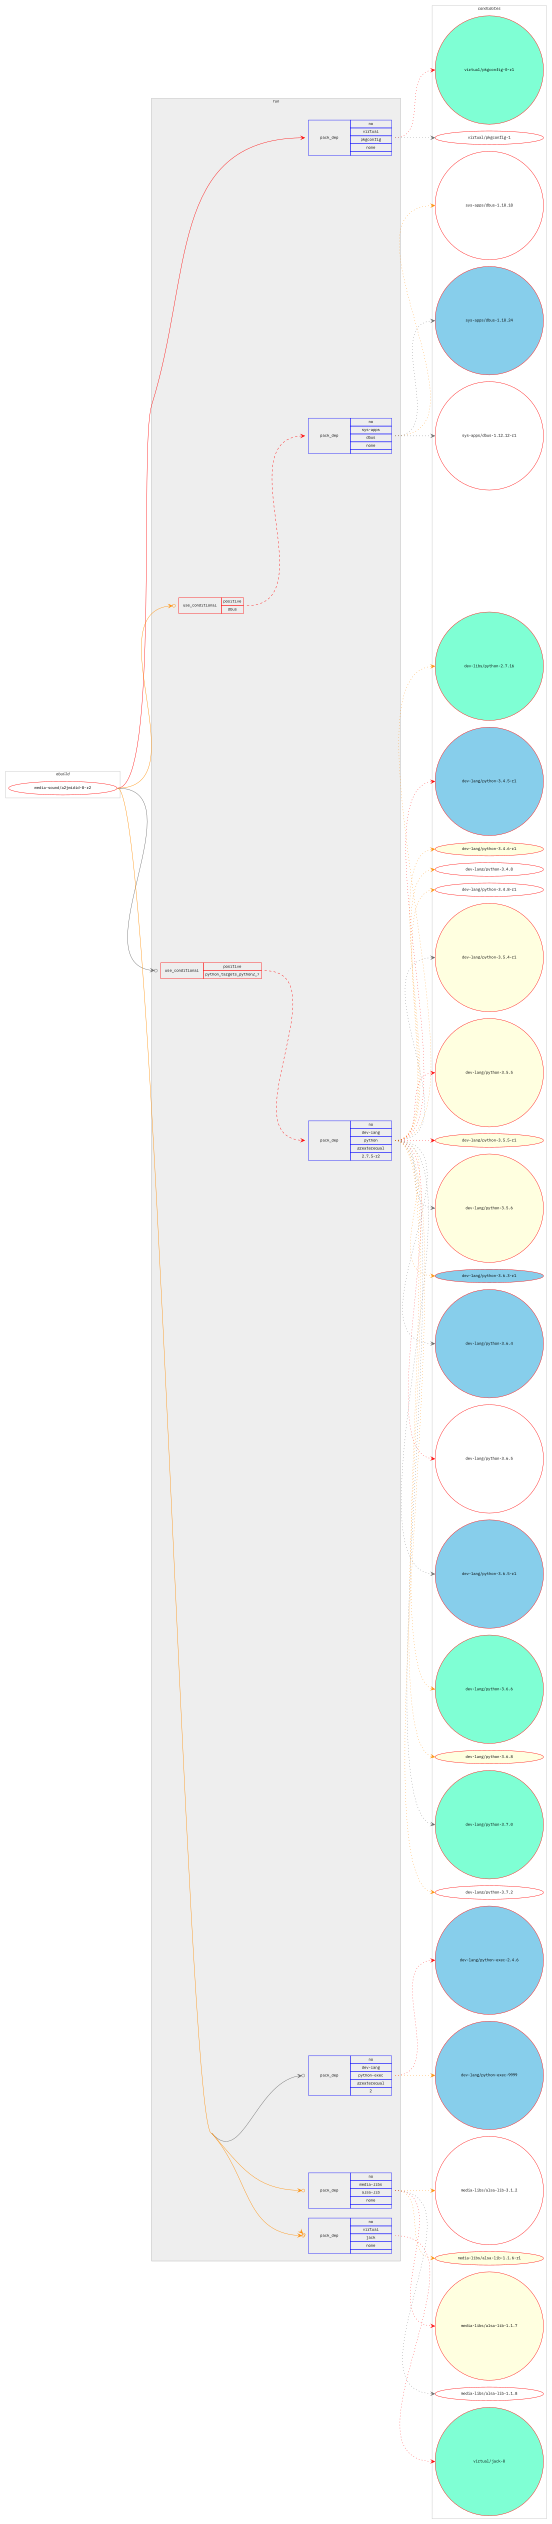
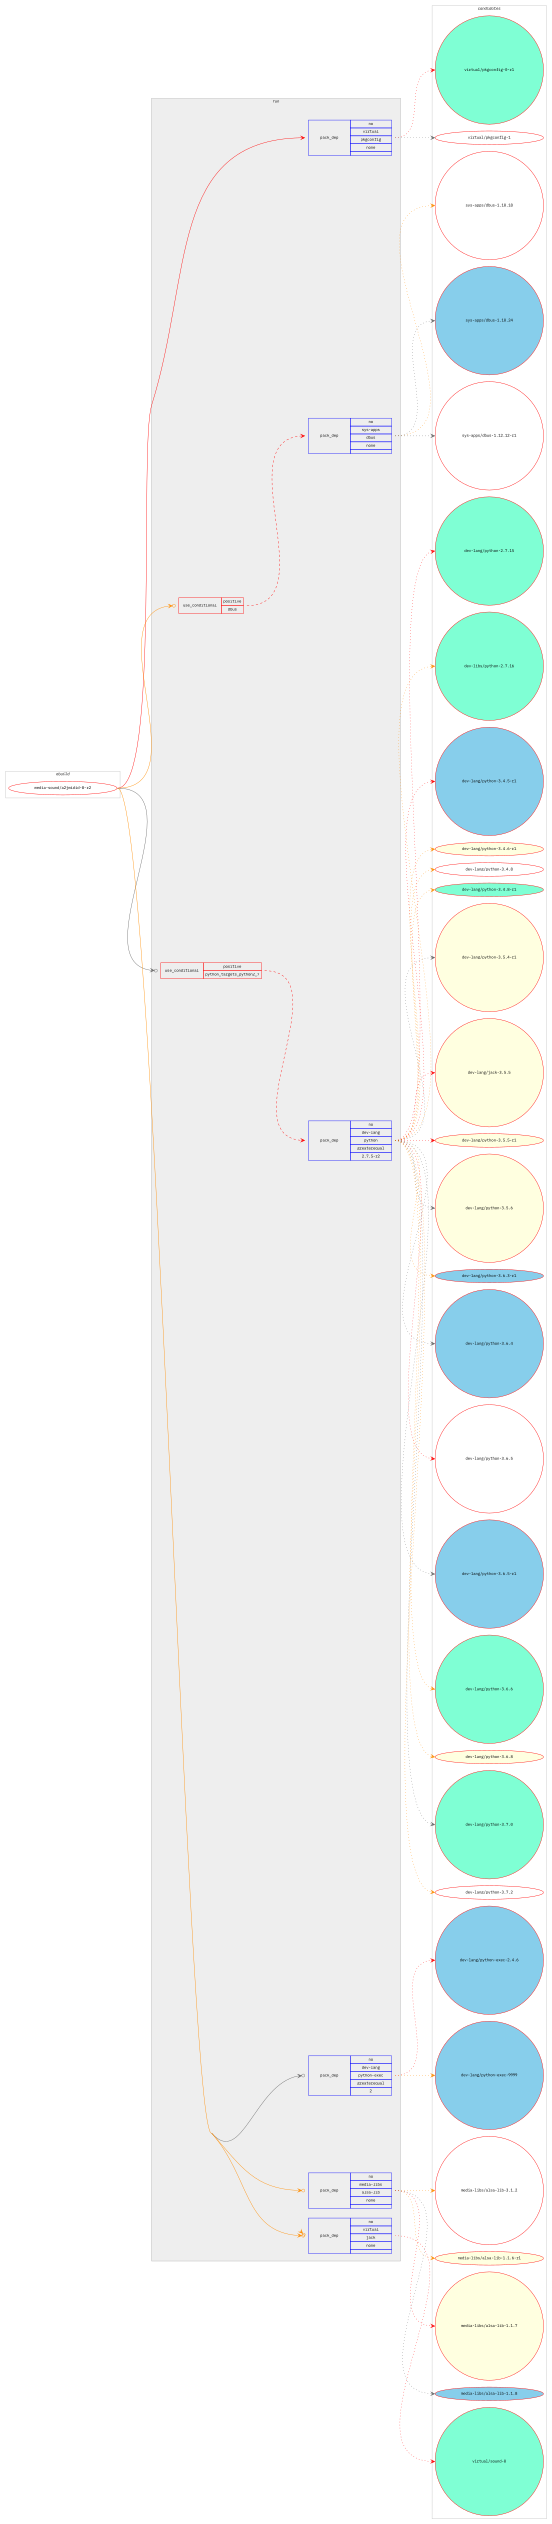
node "dev-lang/python-2.7.15": added
node "dev-lang/python-3.4.8-r1": fillcolor white -> aquamarine
node "dev-lang/python-3.5.5": label "dev-lang/python-3.5.5" -> "dev-lang/jack-3.5.5"
node "media-libs/alsa-lib-1.1.8": fillcolor white -> skyblue
node "virtual/jack-0": label "virtual/jack-0" -> "virtual/sound-0"
